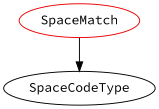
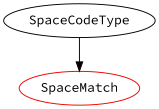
edge "SpaceMatch" -> "SpaceCodeType": reversed
